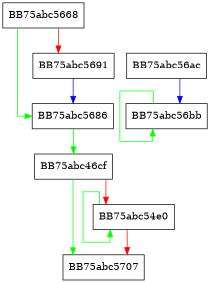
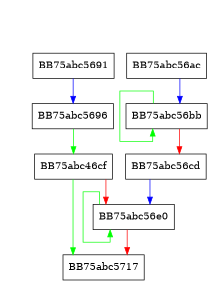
node "BB75abc5668": removed
node "BB75abc5686": label "BB75abc5686" -> "BB75abc5696"
node "BB75abc56cd": added
node "BB75abc54e0": label "BB75abc54e0" -> "BB75abc56e0"
node "BB75abc5707": label "BB75abc5707" -> "BB75abc5717"
